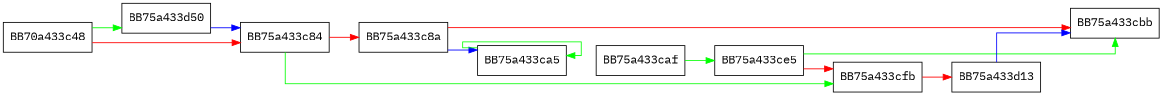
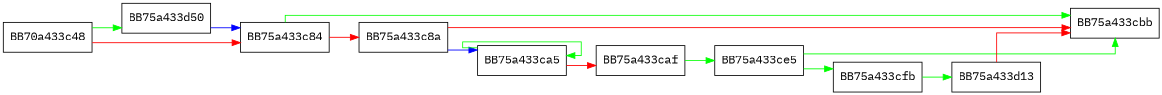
edge "BB75a433d13" -> "BB75a433cbb": color blue -> red
edge "BB75a433ca5" -> "BB75a433caf": added
edge "BB75a433ce5" -> "BB75a433cfb": color red -> green
edge "BB75a433cfb" -> "BB75a433d13": color red -> green
edge "BB75a433c84" -> "BB75a433cfb": now "BB75a433c84" -> "BB75a433cbb"
